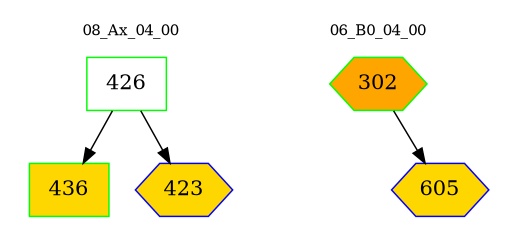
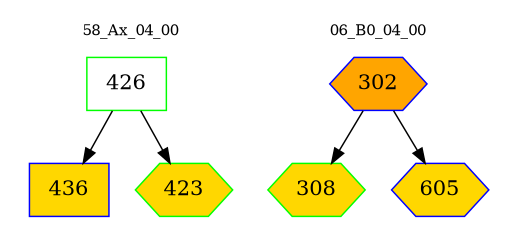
cluster "08_Ax_04_00": label "08_Ax_04_00" -> "58_Ax_04_00"
node "302": color green -> blue
node "436": color green -> blue
node "423": color blue -> green
node "308": added
